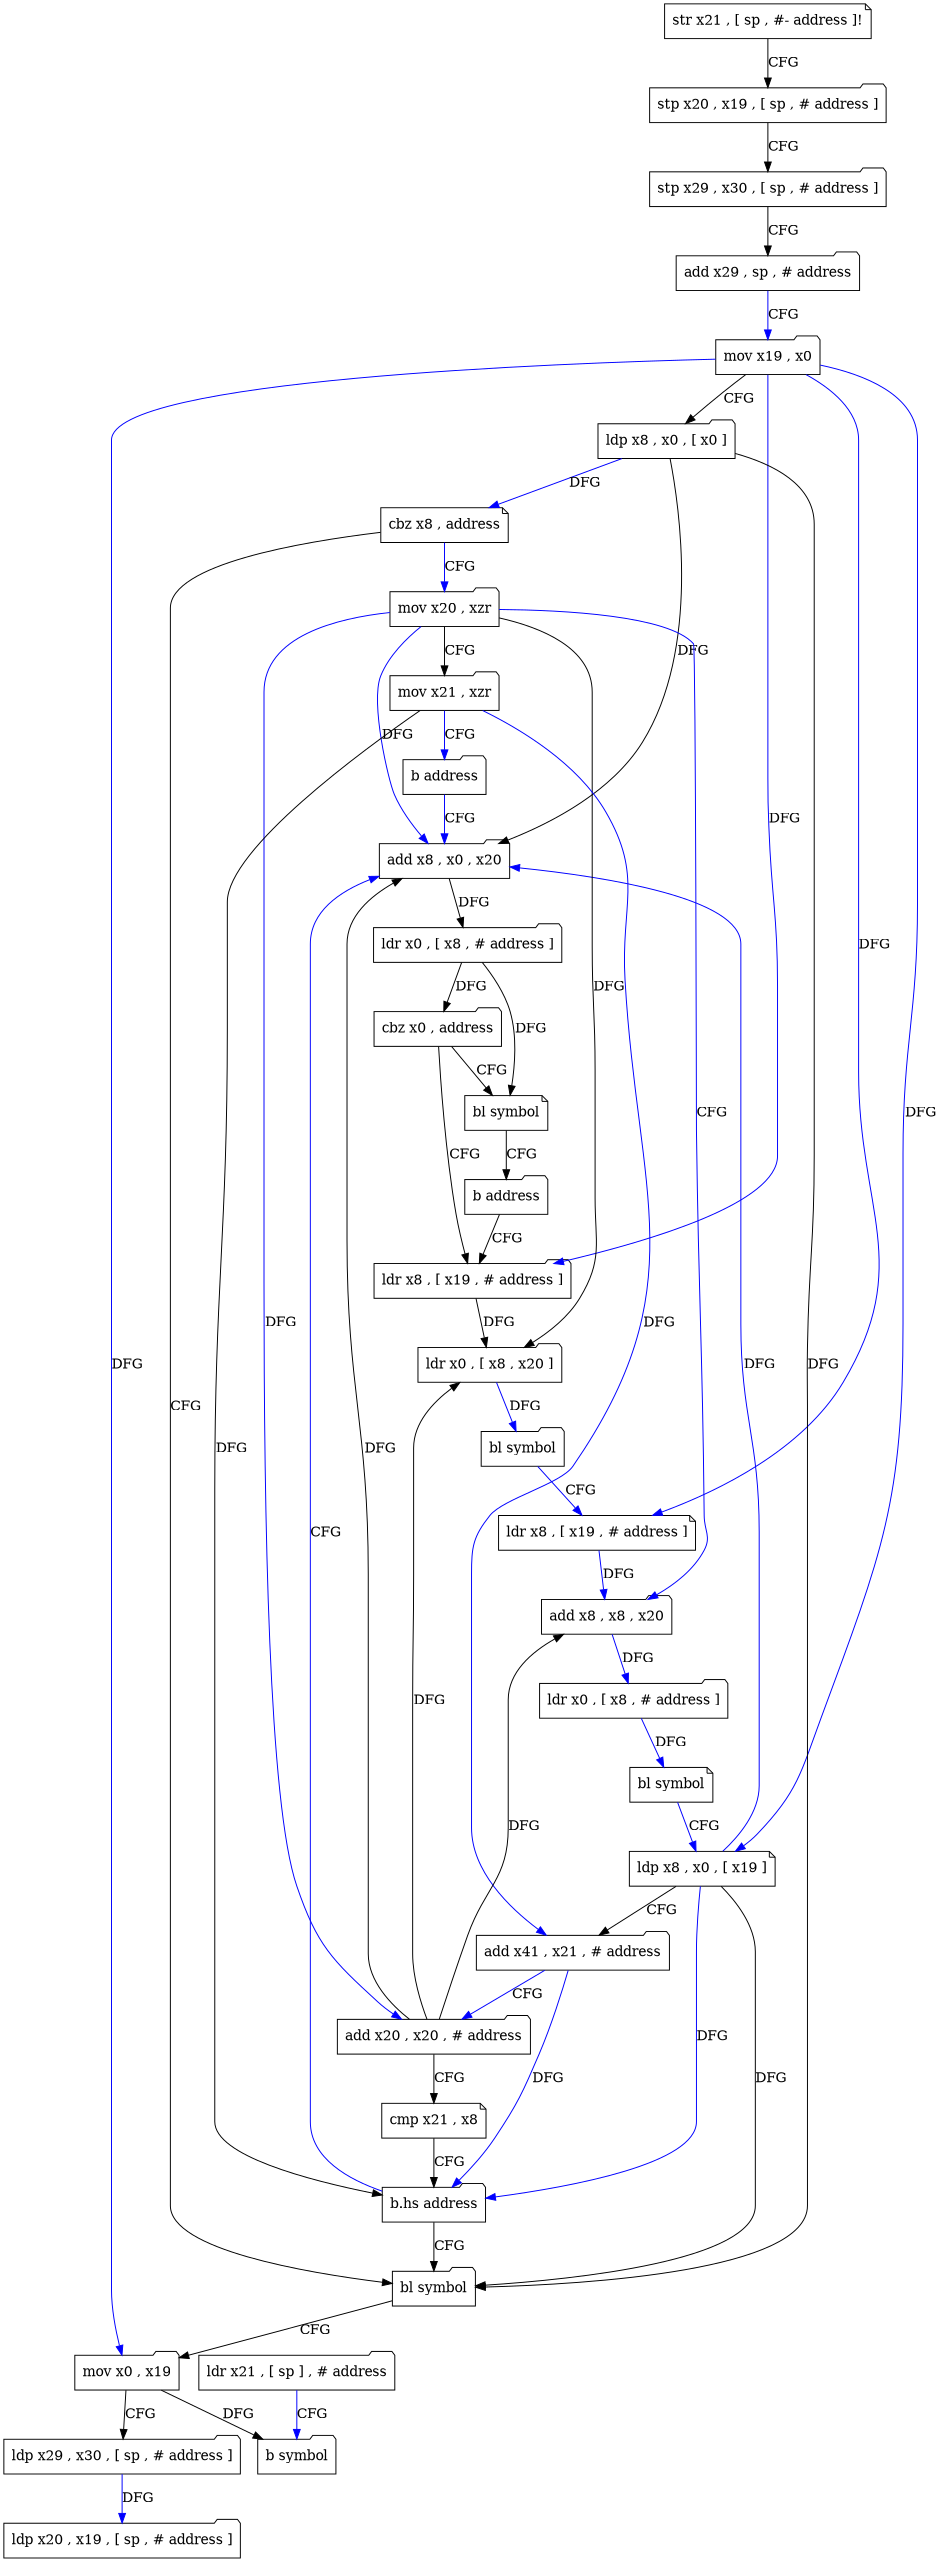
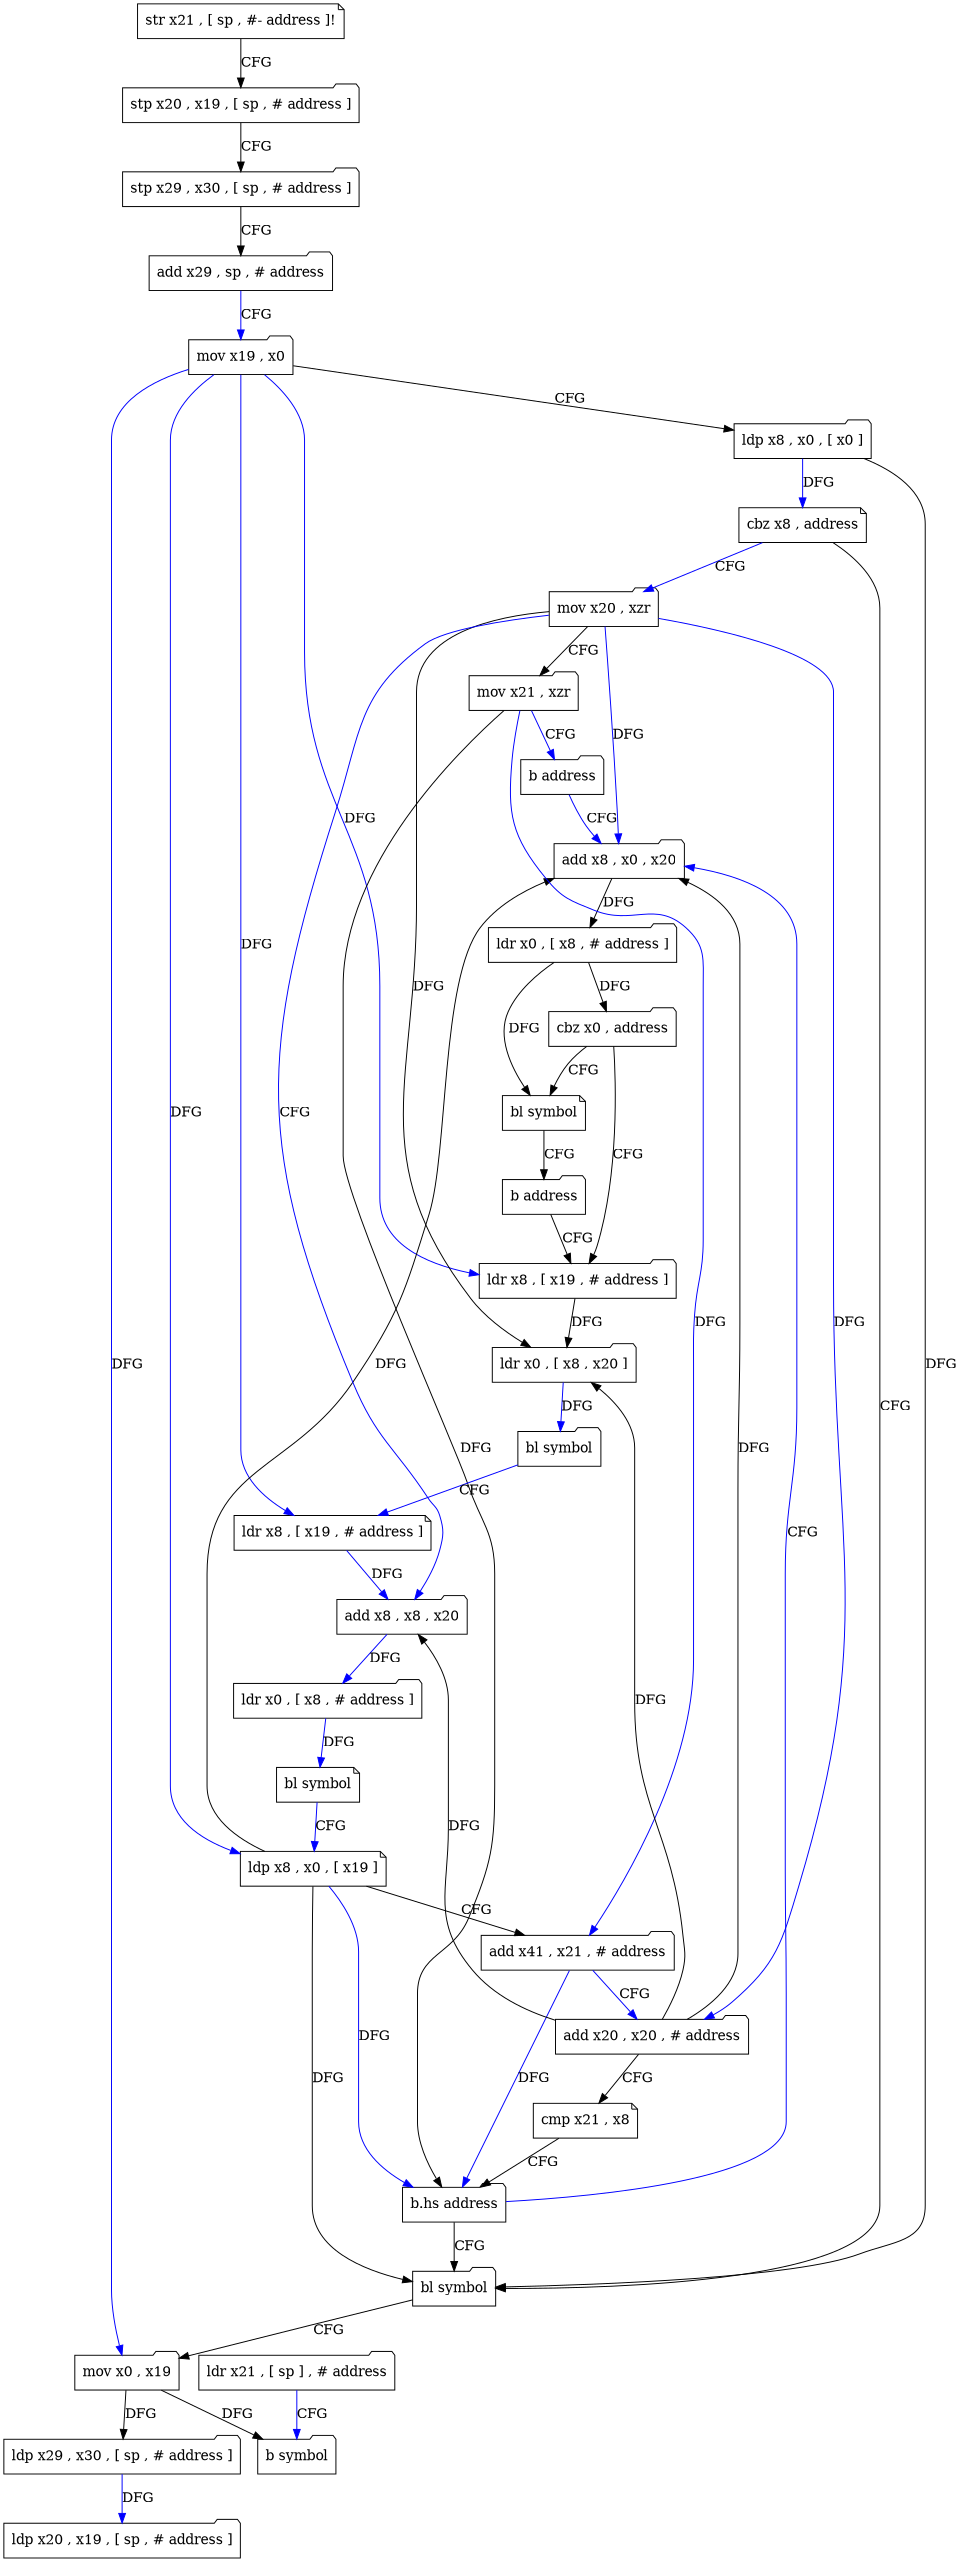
edge "ldp x8 , x0 , [ x0 ]" -> "add x8 , x0 , x20": removed, label "DFG"
edge "ldp x8 , x0 , [ x19 ]" -> "add x8 , x0 , x20": color blue -> black
edge "mov x0 , x19" -> "ldp x29 , x30 , [ sp , # address ]": label "CFG" -> "DFG"
